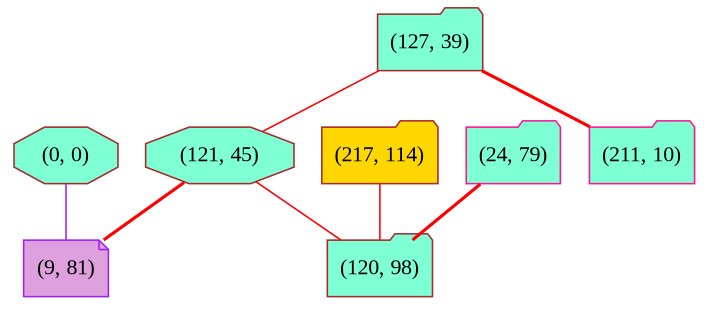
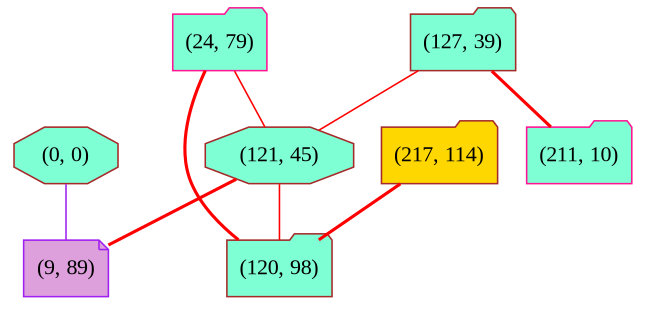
edge "(24, 79)" -- "(121, 45)": added
edge "(217, 114)" -- "(120, 98)": style solid -> bold
node "(9, 81)": label "(9, 81)" -> "(9, 89)"
